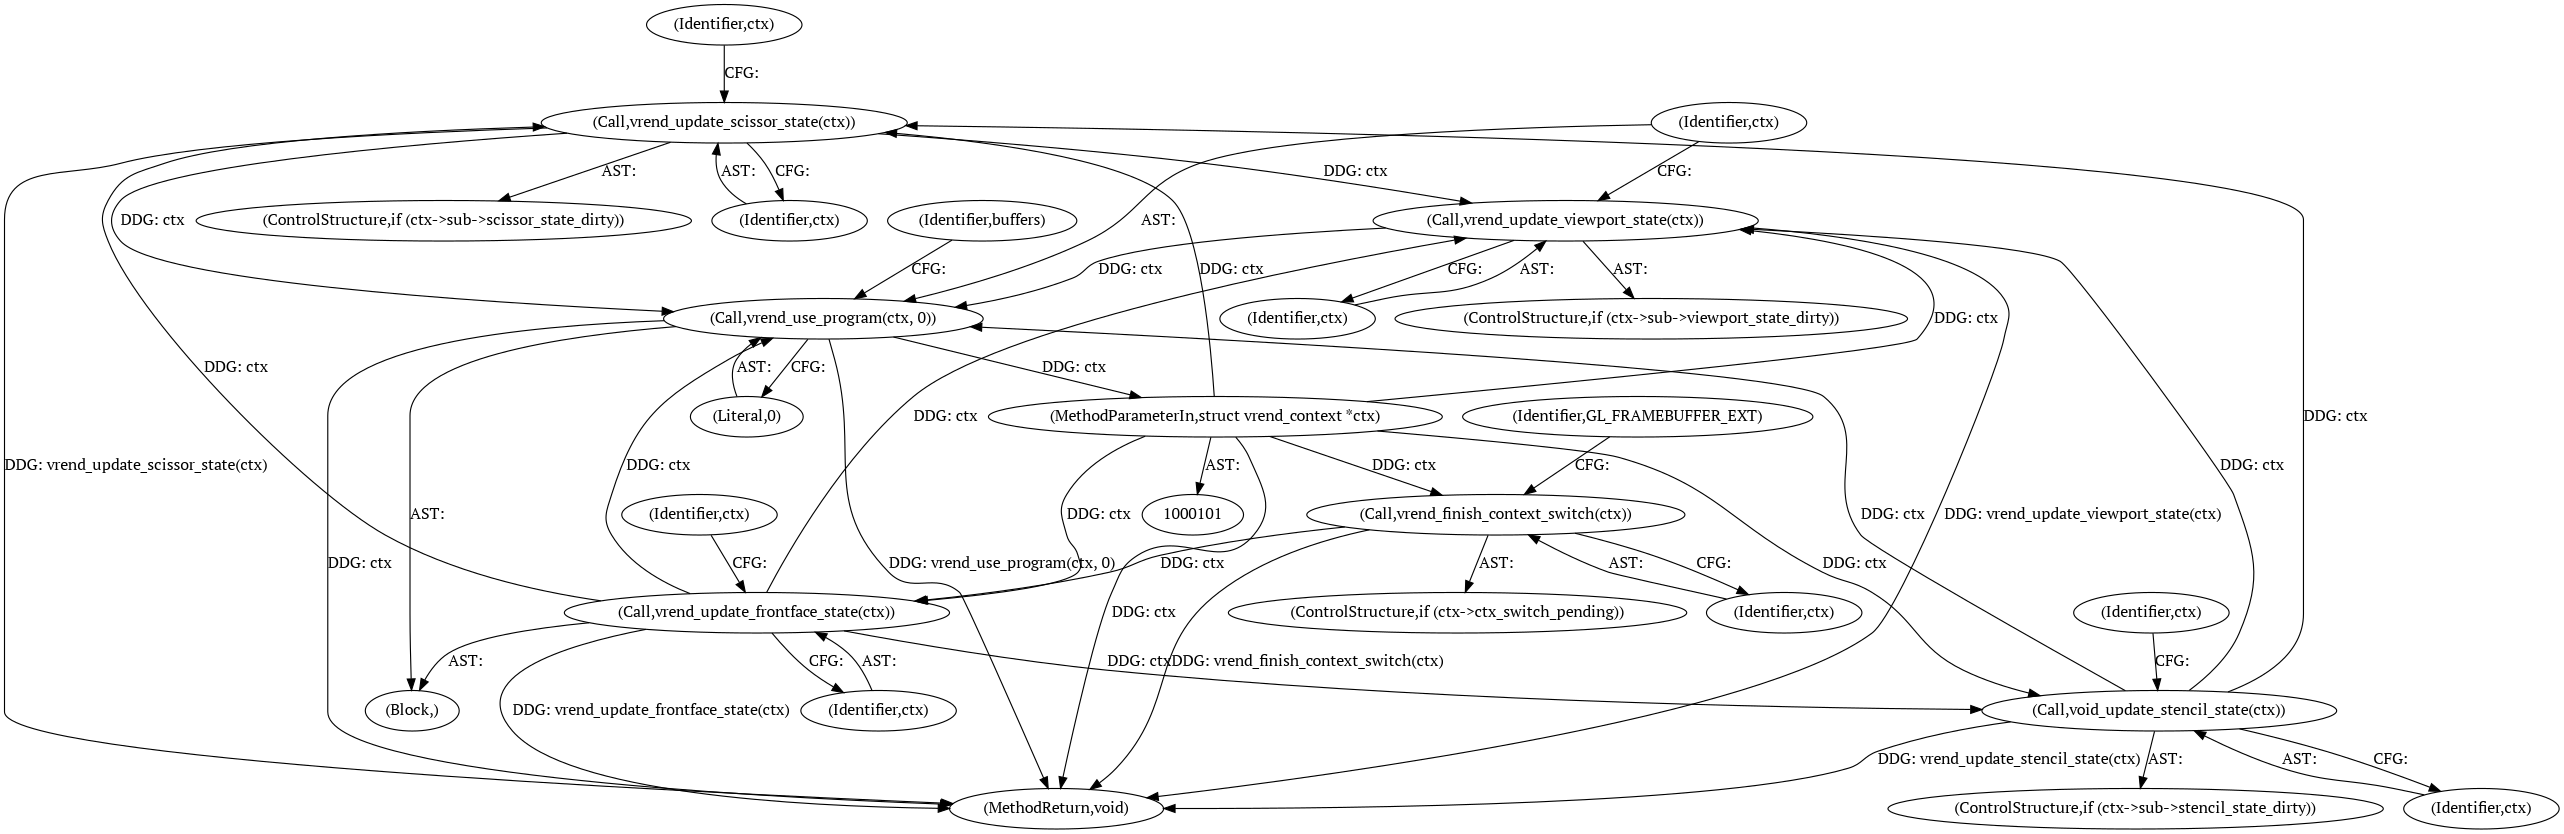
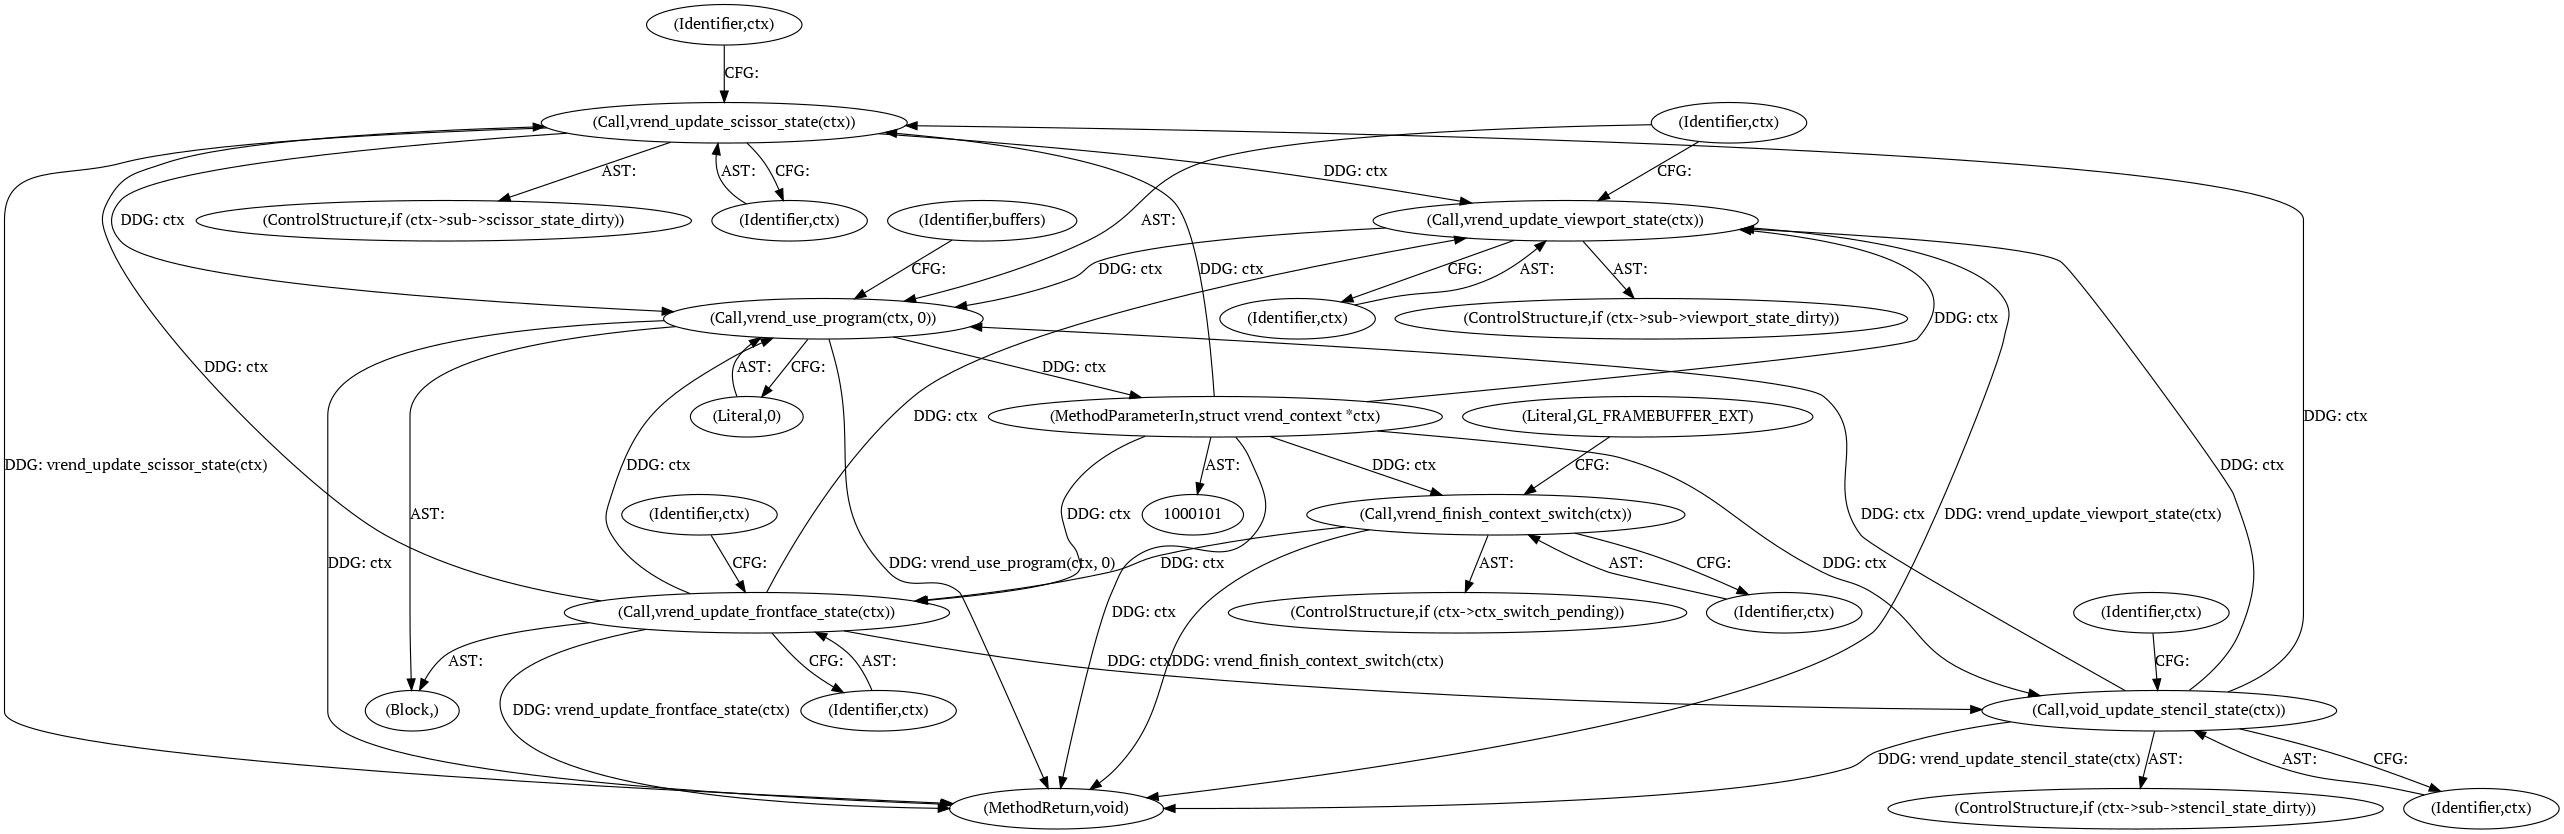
node "(Identifier,GL_FRAMEBUFFER_EXT)": label "(Identifier,GL_FRAMEBUFFER_EXT)" -> "(Literal,GL_FRAMEBUFFER_EXT)"
